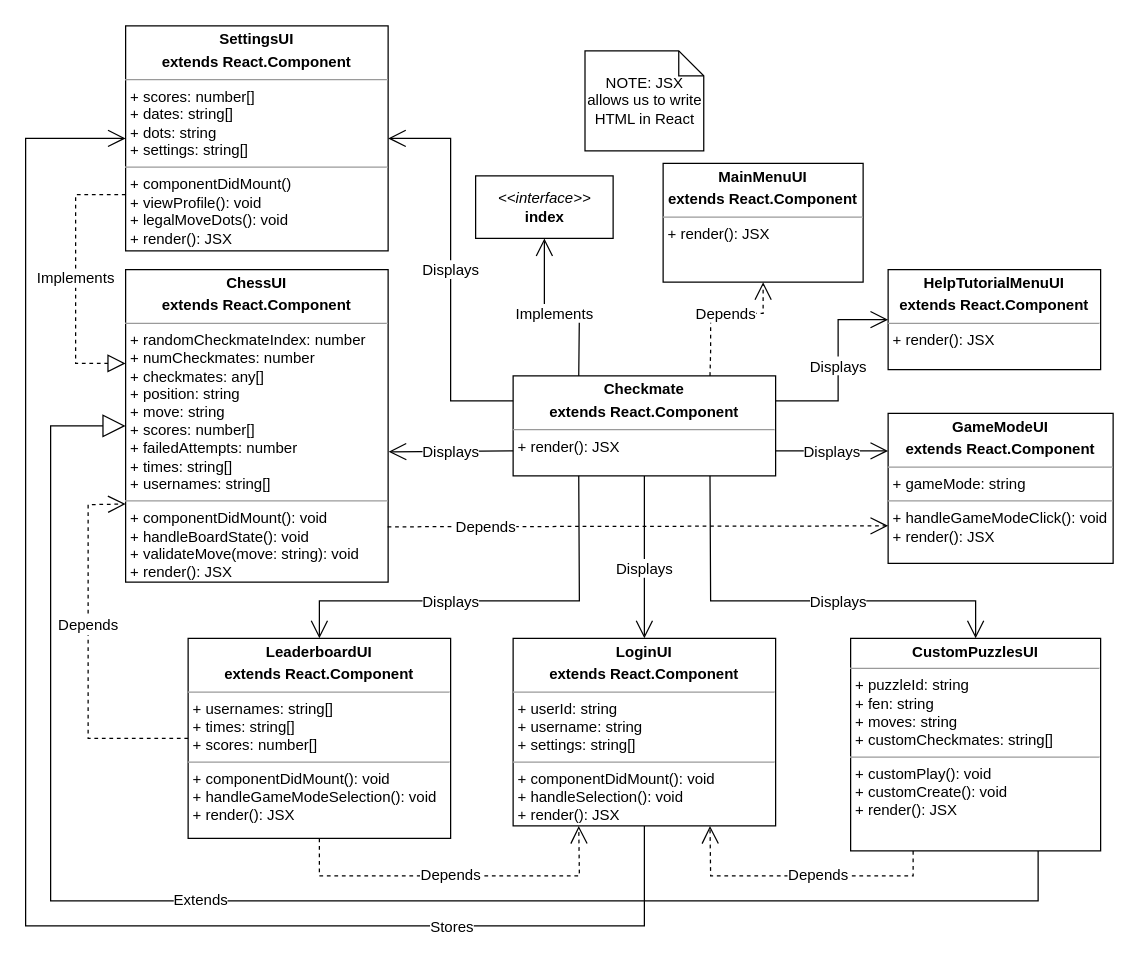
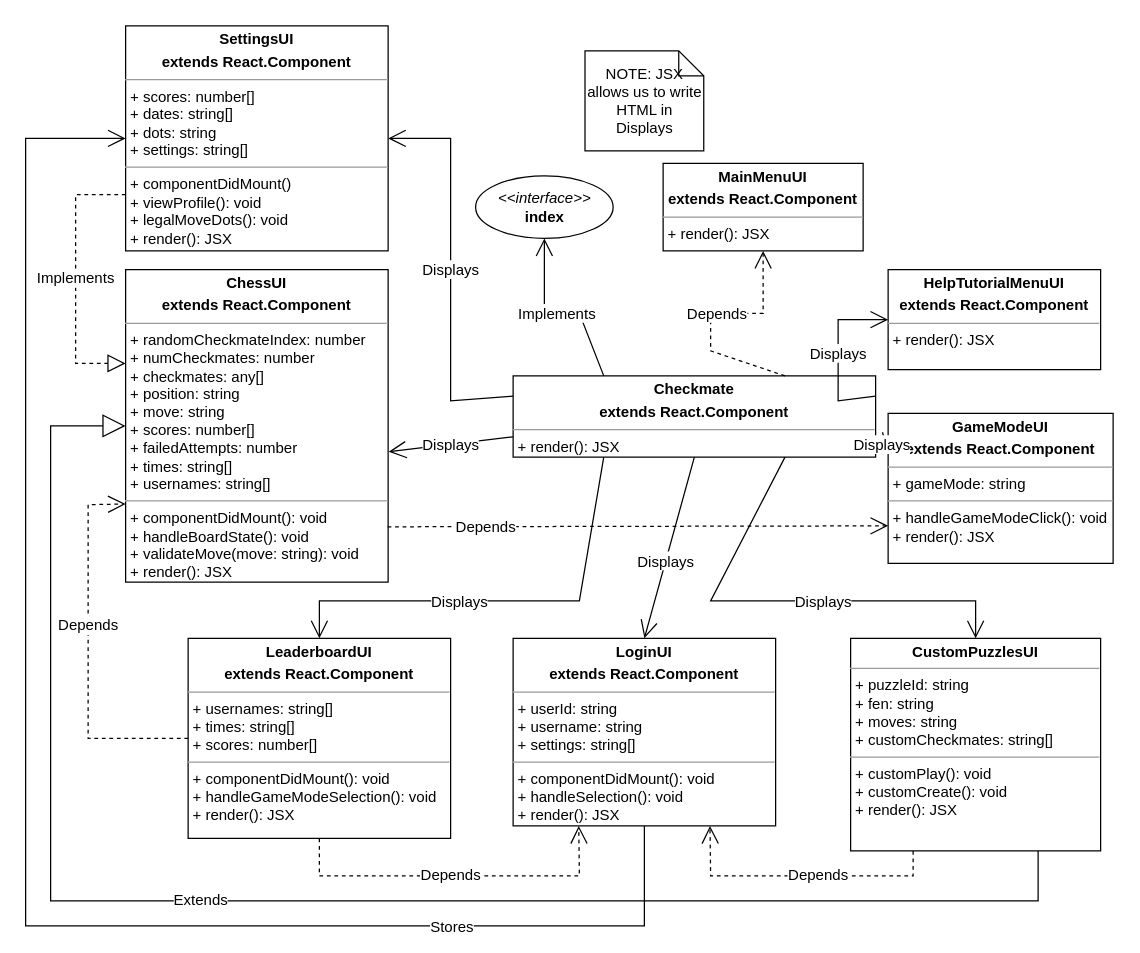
node "NOTE: JSX allows us to write HTML in React": label "NOTE: JSX allows us to write HTML in React" -> "NOTE: JSX allows us to write HTML in Displays"
node "<<interface>>index": shape rectangle -> ellipse
node "MainMenuUI extends React.Component + render(): JSX": size 200x119 -> 200x88
node "Checkmate extends React.Component + render(): JSX": size 263x100 -> 363x81
